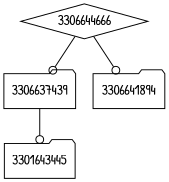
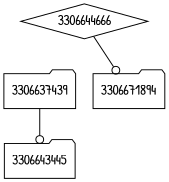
edge "3306644666" -> "3306637439": removed
node "3306641894": label "3306641894" -> "3306671894"
node "3301643445": label "3301643445" -> "3306643445"
